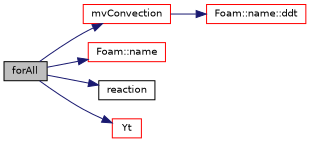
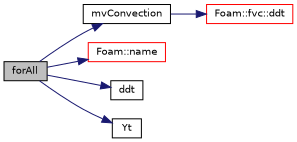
node "mvConvection": color red -> black
node "Foam::name::ddt": label "Foam::name::ddt" -> "Foam::fvc::ddt"
node "reaction": label "reaction" -> "ddt"
node "Yt": color red -> black
